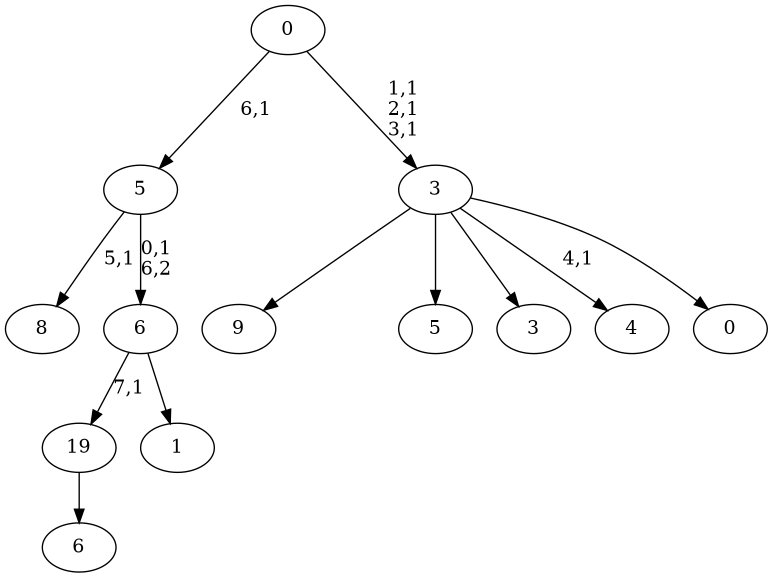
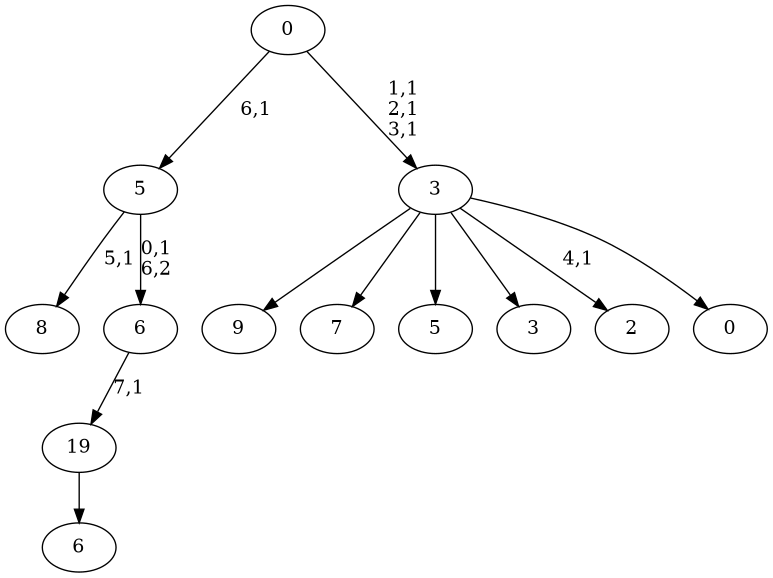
node "7": added
node "4": label "4" -> "2"
node "1": removed
